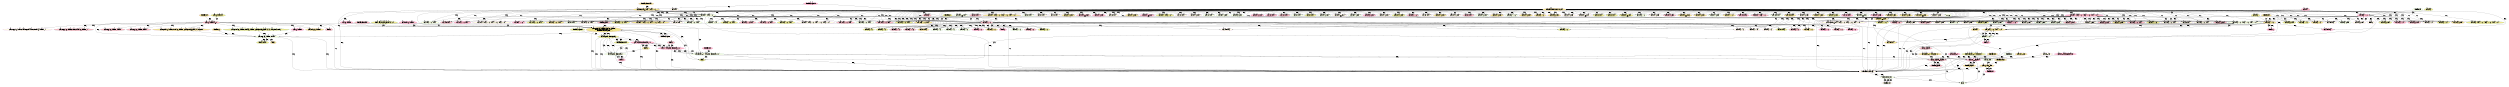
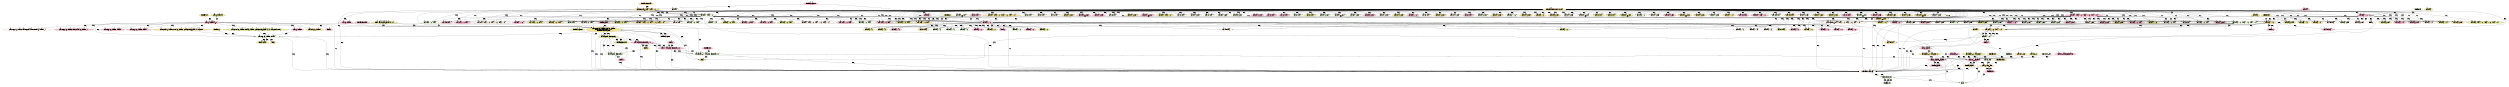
edge "(MethodParameterIn,const ut8 *buf)" -> "(MethodReturn,static int)": now "(Call,buf[0] == 0x20)" -> "(MethodReturn,static int)"
node "(Call,sizeof (op->buf_asm))": removed
node "(Call,buf[3] << 16)": removed
edge "(Call,array_size * elem_width+1)" -> "(Call,(array_size * elem_width+1)/2)": removed, label "AST:"
edge "(Call,payload = 2 * ((array_size * elem_width+1)/2))" -> "(Call,2 * ((array_size * elem_width+1)/2))": removed, label "CFG:"
node "(Literal,payload = 2 * (array_size*4))": label "(Literal,payload = 2 * (array_size*4))" -> "(Call,payload = 2 * (array_size*4))"
node "(Call,size = 2)": added
node "(Call,size = len)": label "(Call,size = len)" -> "(Return,size = len)"
edge "(Call,array_size * elem_width+1)" -> "(Literal,1)": removed, label "CFG:"
edge "(Call,op->payload)" -> "(Call,op->payload = payload)": now "(Call,op->payload)" -> "(Call,payload = 2 * (array_size * 2))"
edge "(Call,payload = 2 * ((array_size * elem_width+1)/2))" -> "(Call,op->payload = payload)": removed, label "DDG:"
edge "(Call,size += payload)" -> "(Call,op->size = size)": added, label "DDG:"
